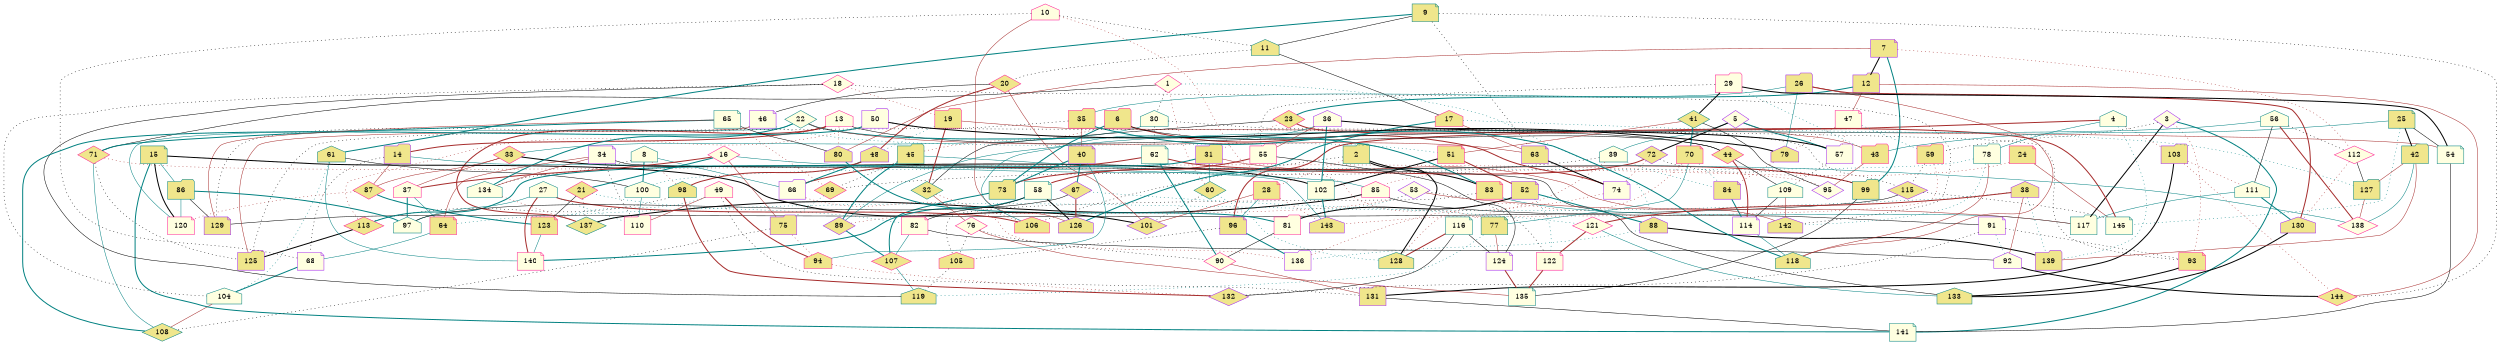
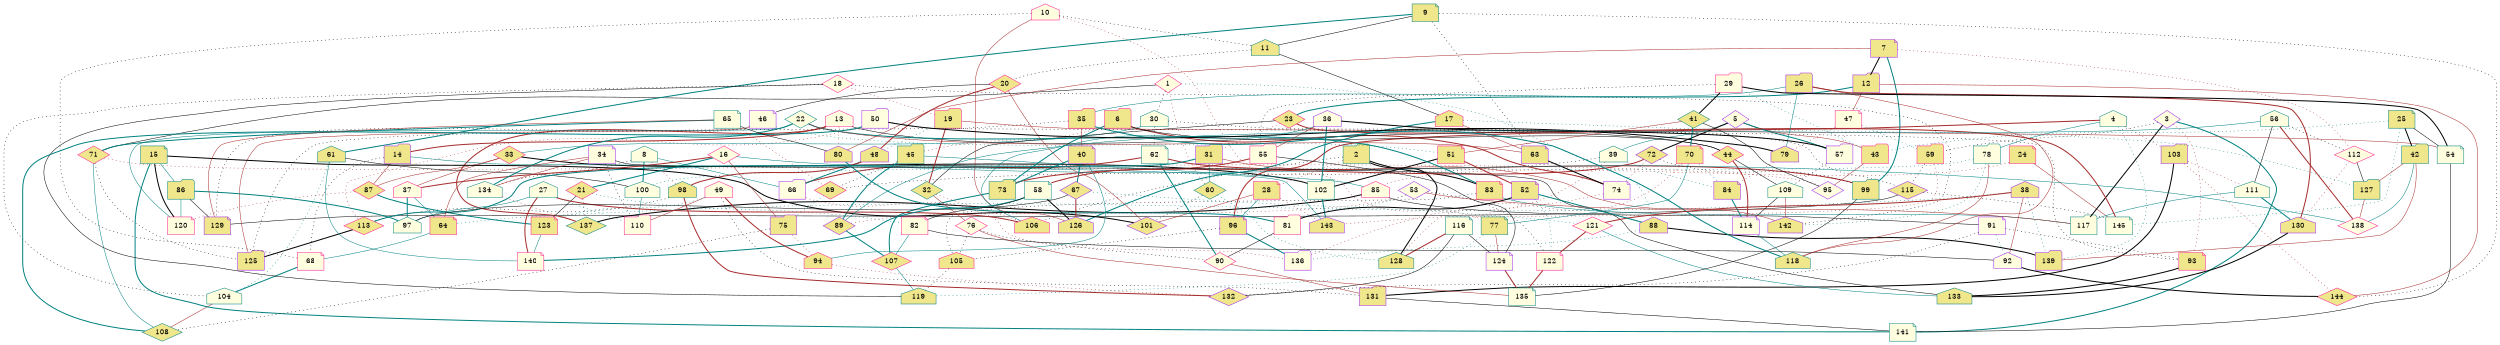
edge "25" -- "43": style solid -> dotted
node "68": color purple -> deeppink
